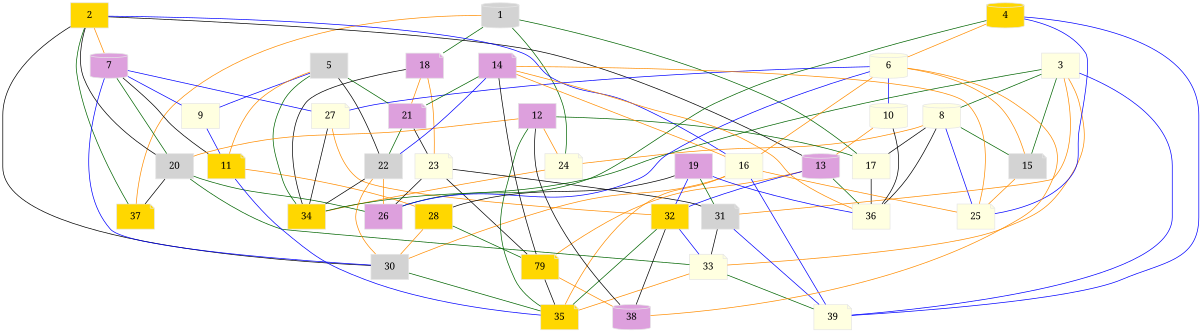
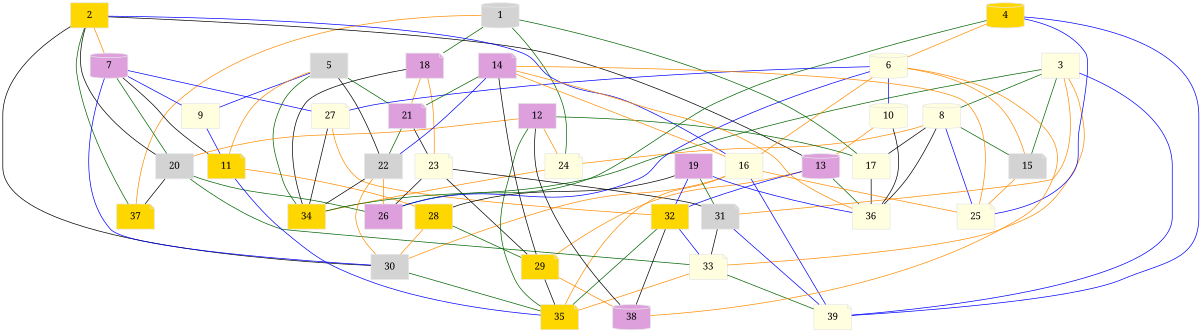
node "79": label "79" -> "29"
